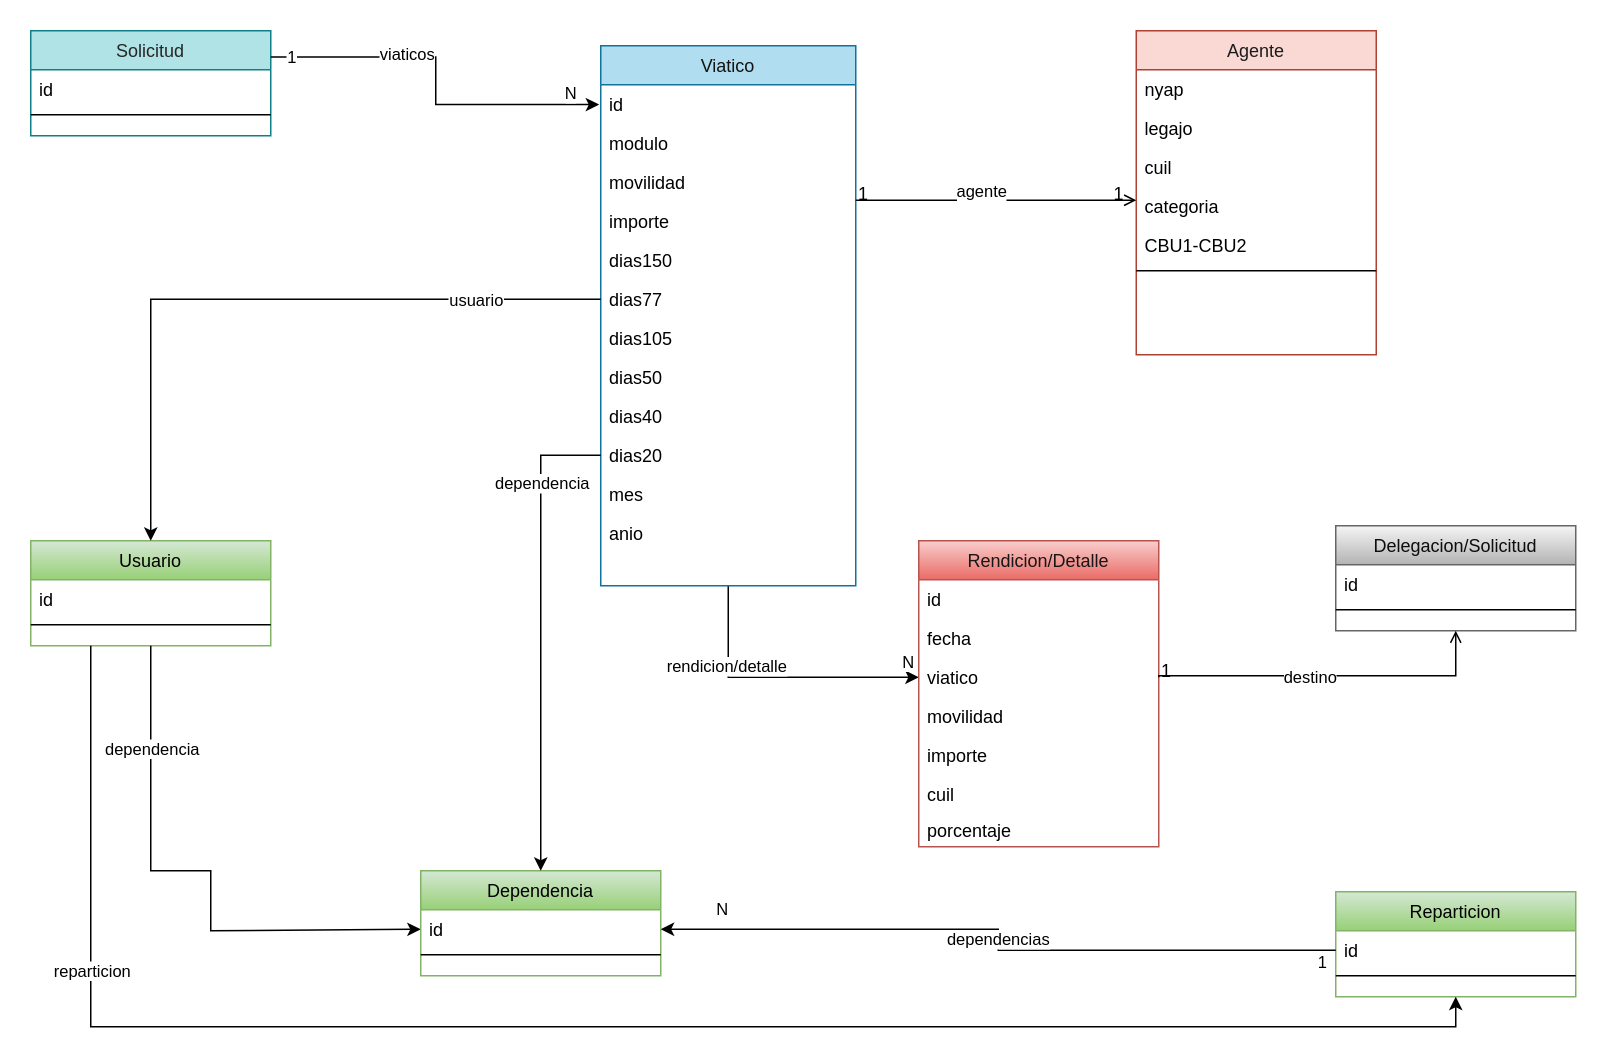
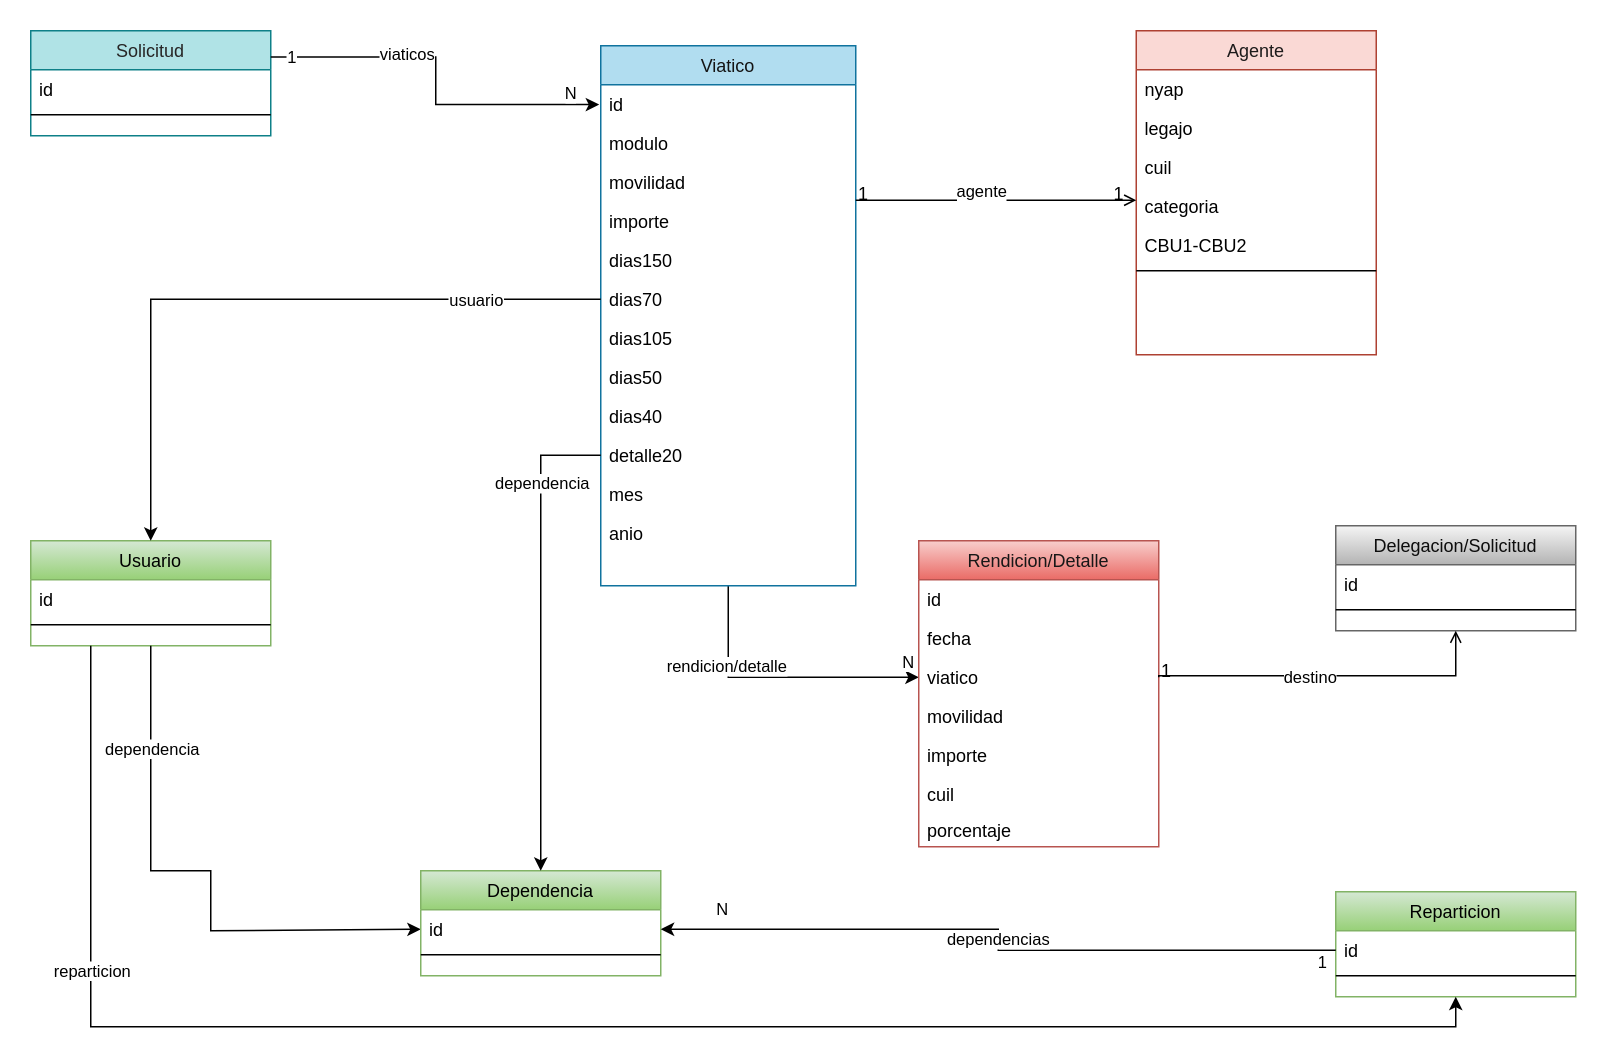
node "dias77": label "dias77" -> "dias70"
node "dias20": label "dias20" -> "detalle20"
